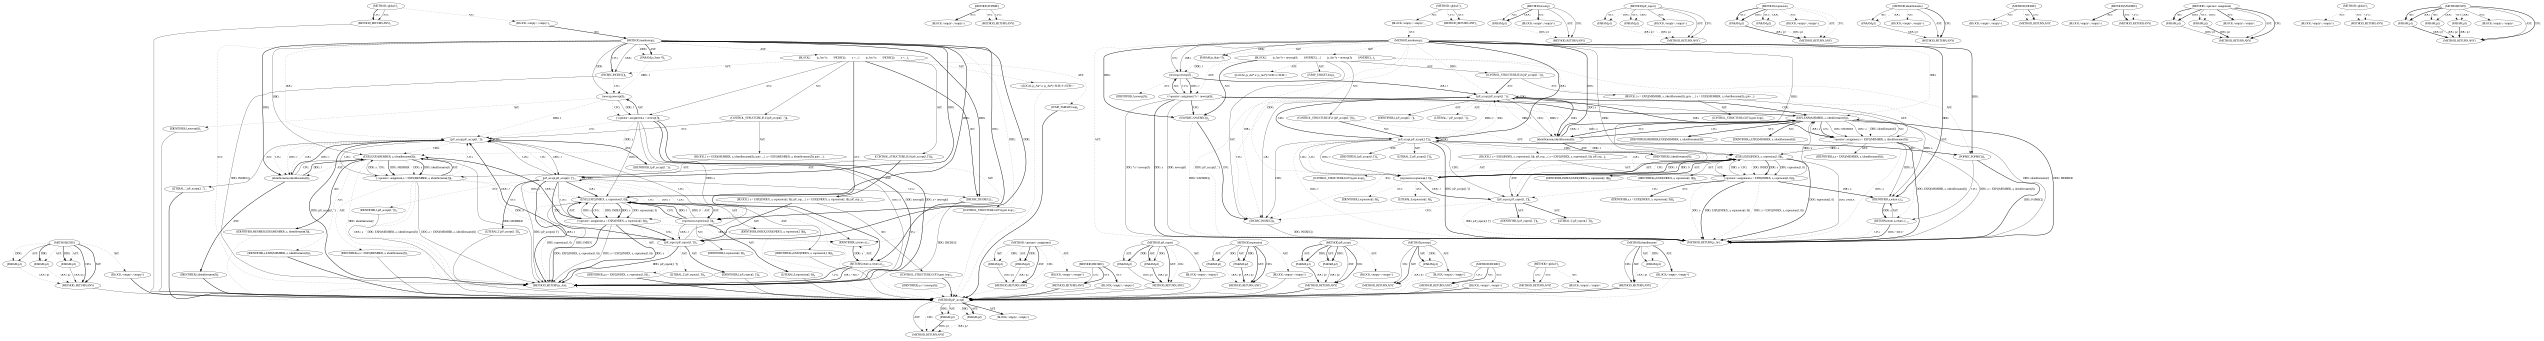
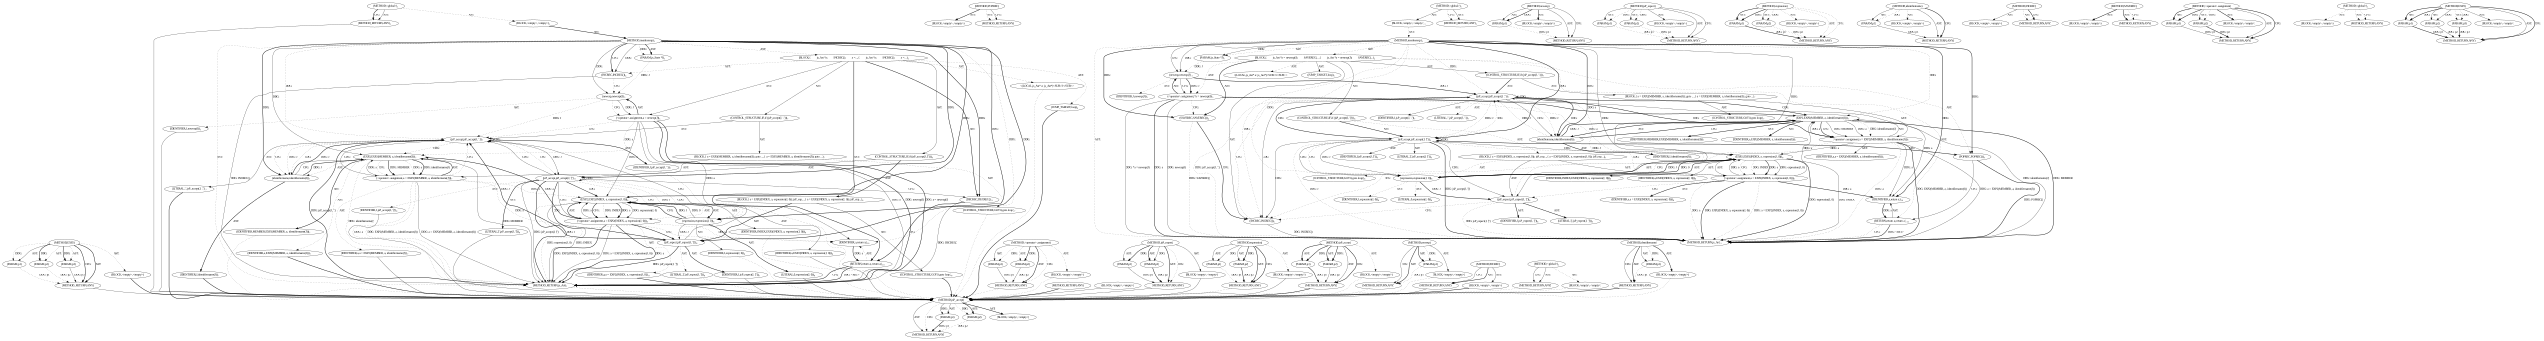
edge "(<operator>.assignment,*a = newexp(J))" -> "(SAVEREC,SAVEREC())": style bold -> dotted
node "(METHOD,DECREC)": removed
node "(IDENTIFIER,a,a = newexp(J))": removed
